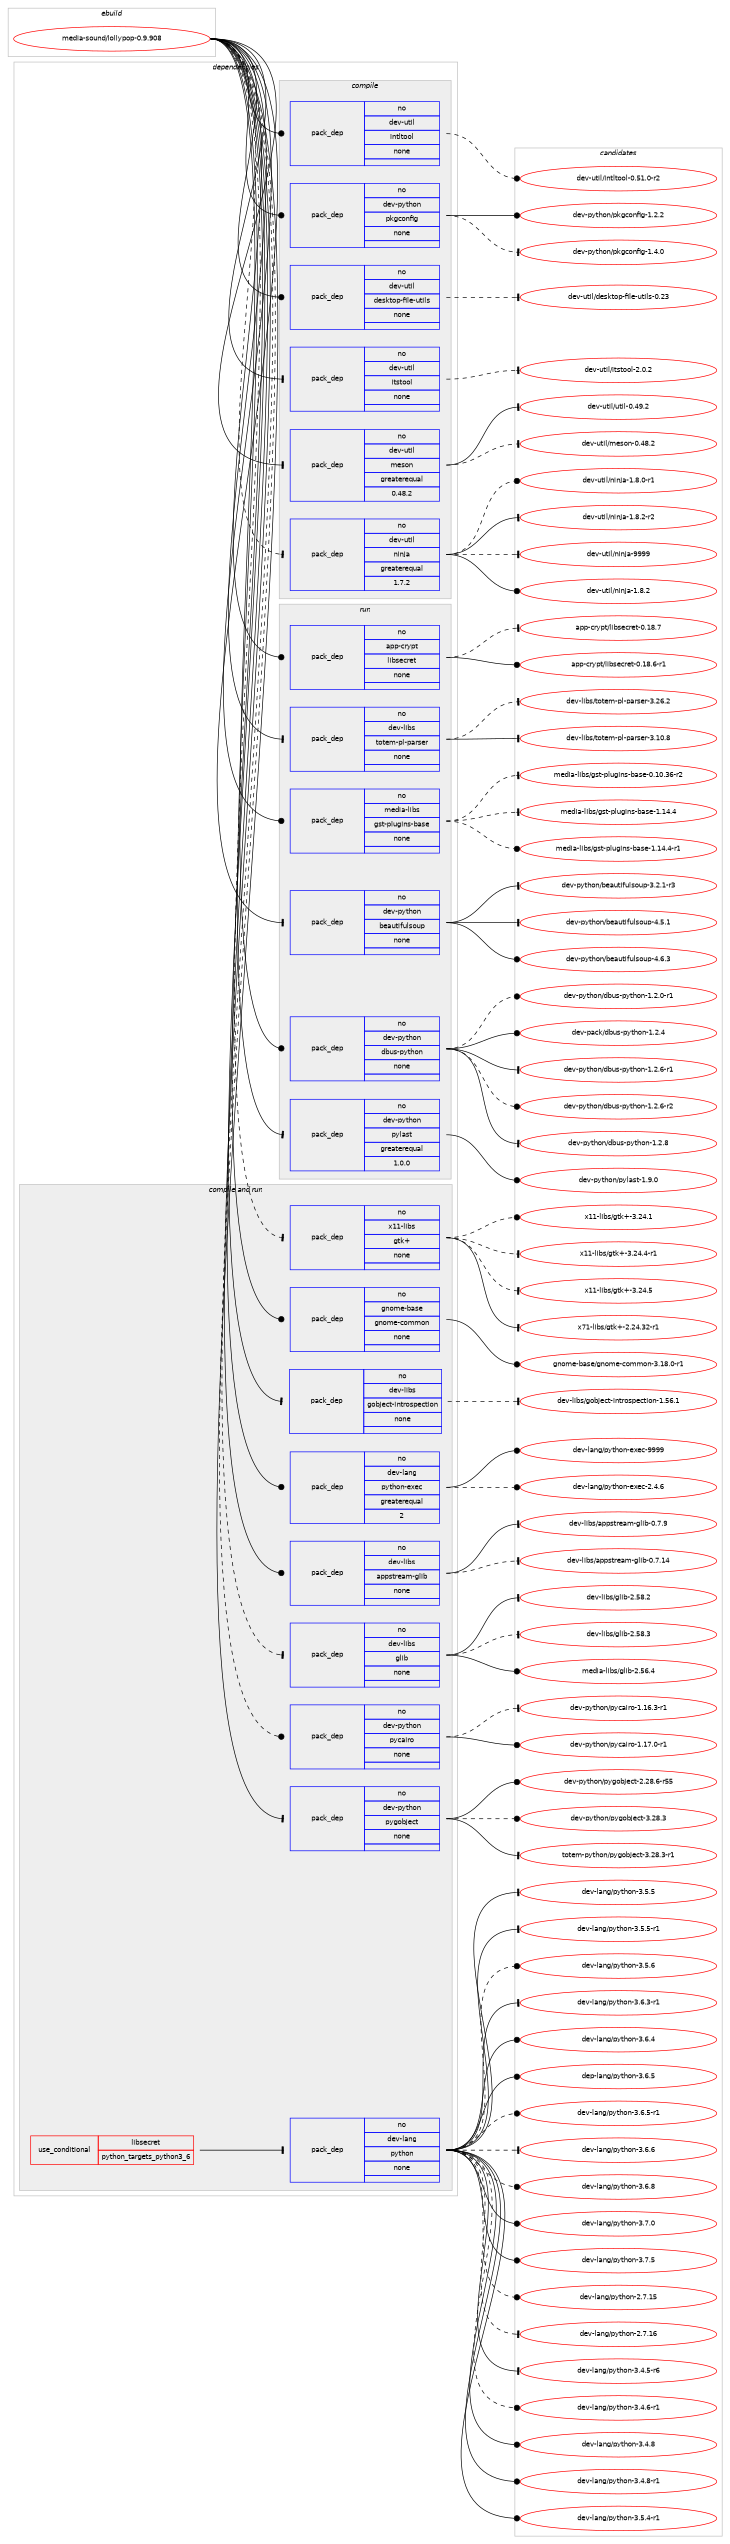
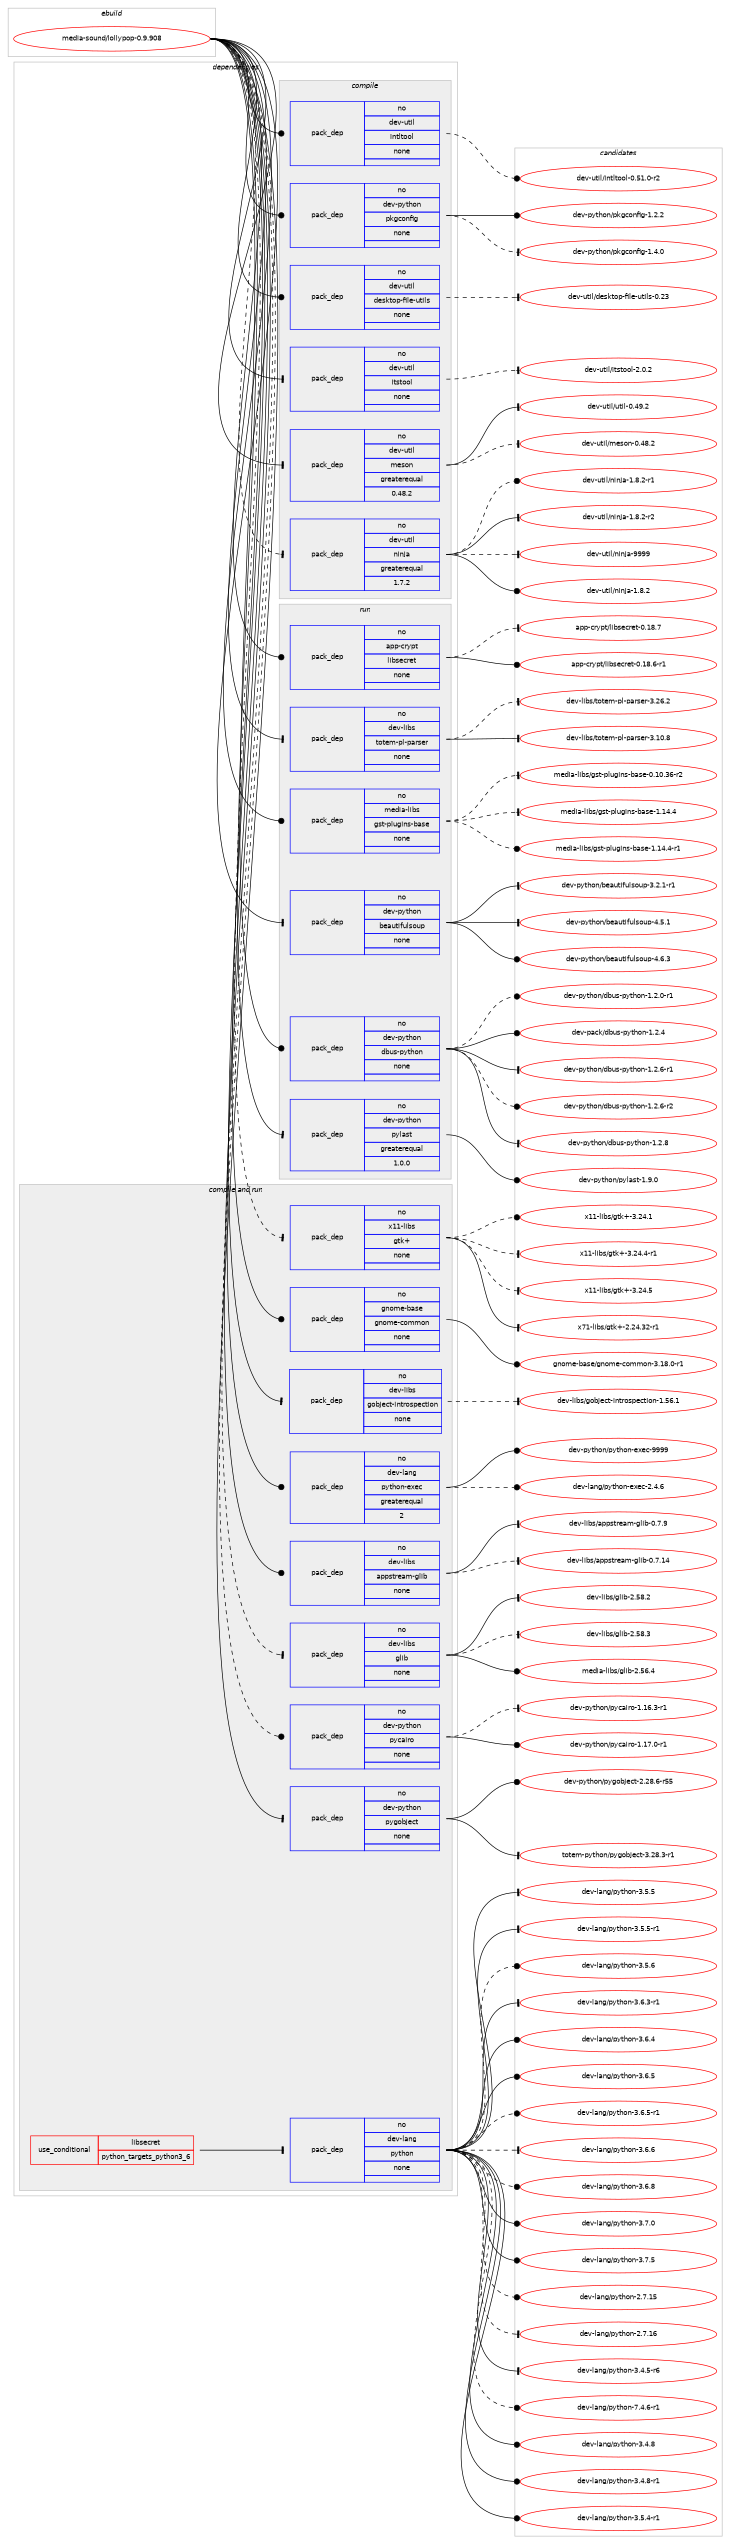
node "dev-util/ninja-1.8.0-r1": label "dev-util/ninja-1.8.0-r1" -> "dev-util/ninja-1.8.2-r1"
node "dev-python/beautifulsoup-3.2.1-r3": label "dev-python/beautifulsoup-3.2.1-r3" -> "dev-python/beautifulsoup-3.2.1-r1"
node "dev-lang/python-exec-9999": label "dev-lang/python-exec-9999" -> "dev-python/python-exec-9999"
node "dev-python/pygobject-3.28.3": removed
node "dep-lang/python-3.6.5": label "dep-lang/python-3.6.5" -> "dev-lang/python-3.6.5"
node "dev-lang/python-3.4.6-r1": label "dev-lang/python-3.4.6-r1" -> "dev-lang/python-7.4.6-r1"
